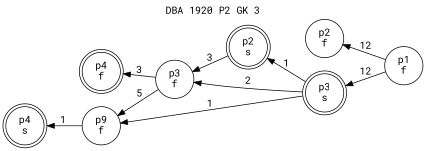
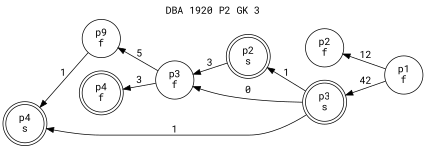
edge "p1 f" -> "p3 s": label "12" -> "42"
edge "p3 s" -> "p3 f": label "2" -> "0"
edge "p3 s" -> "p9 f": now "p3 s" -> "p4 s"
